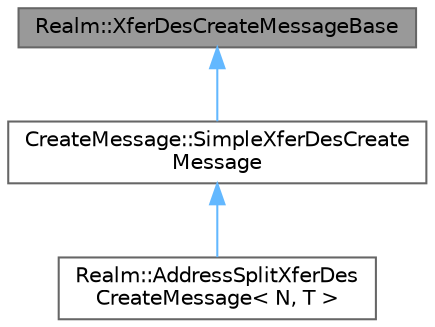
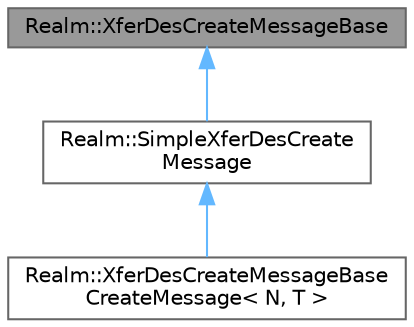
node "CreateMessage::SimpleXferDesCreate Message": label "CreateMessage::SimpleXferDesCreate Message" -> "Realm::SimpleXferDesCreate Message"
node "Realm::AddressSplitXferDes CreateMessage< N, T >": label "Realm::AddressSplitXferDes CreateMessage< N, T >" -> "Realm::XferDesCreateMessageBase CreateMessage< N, T >"
